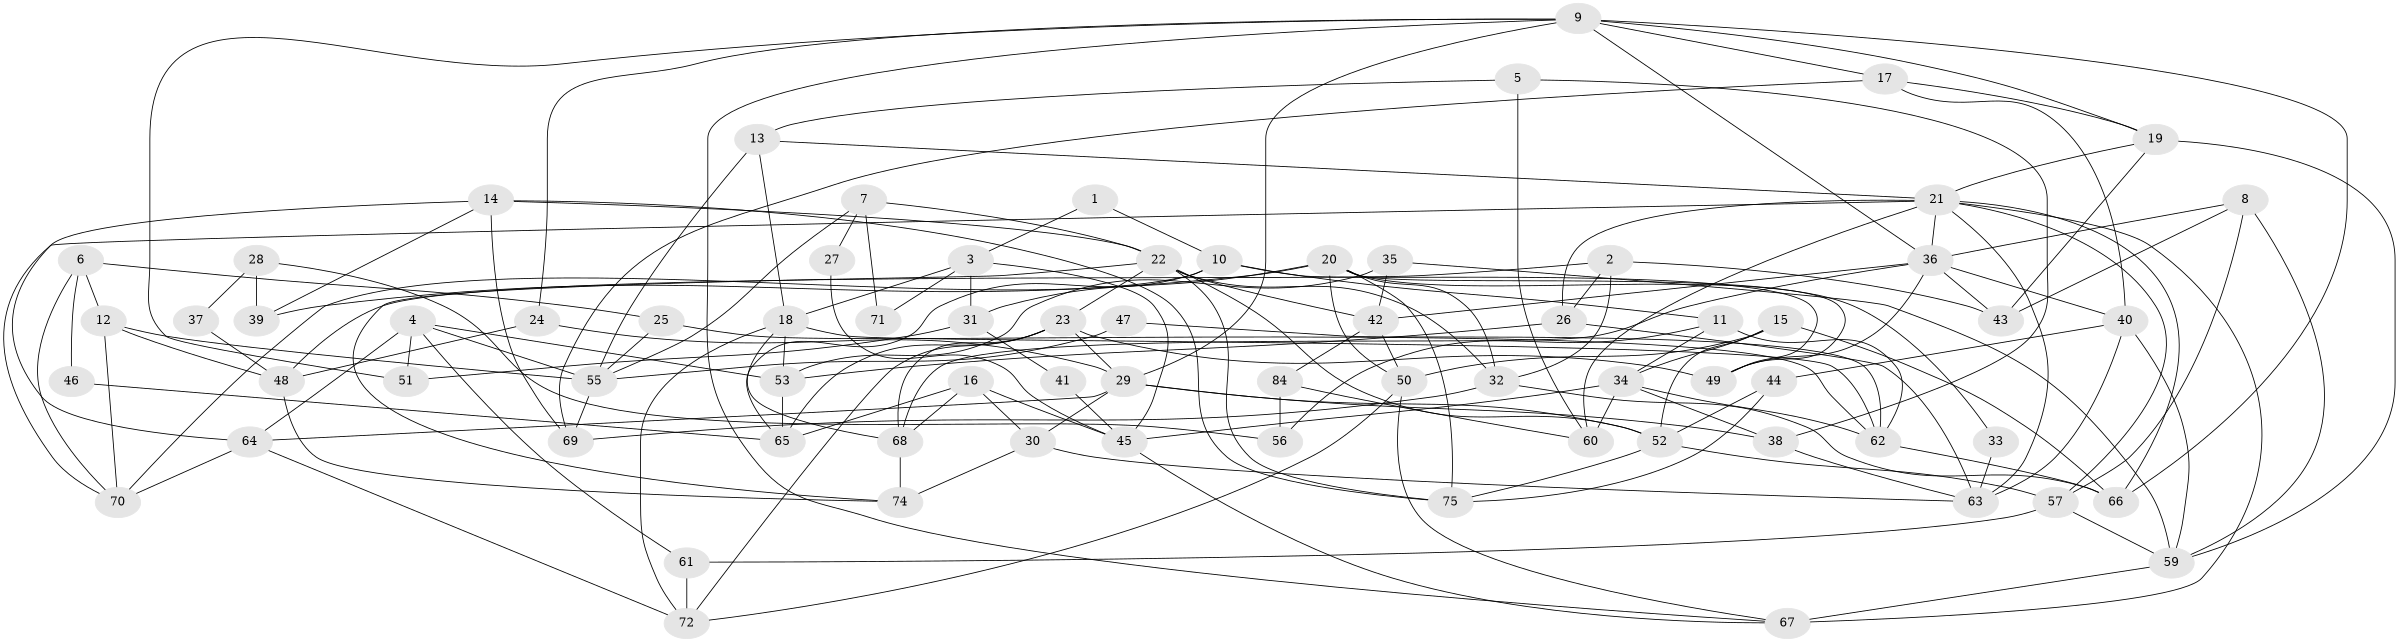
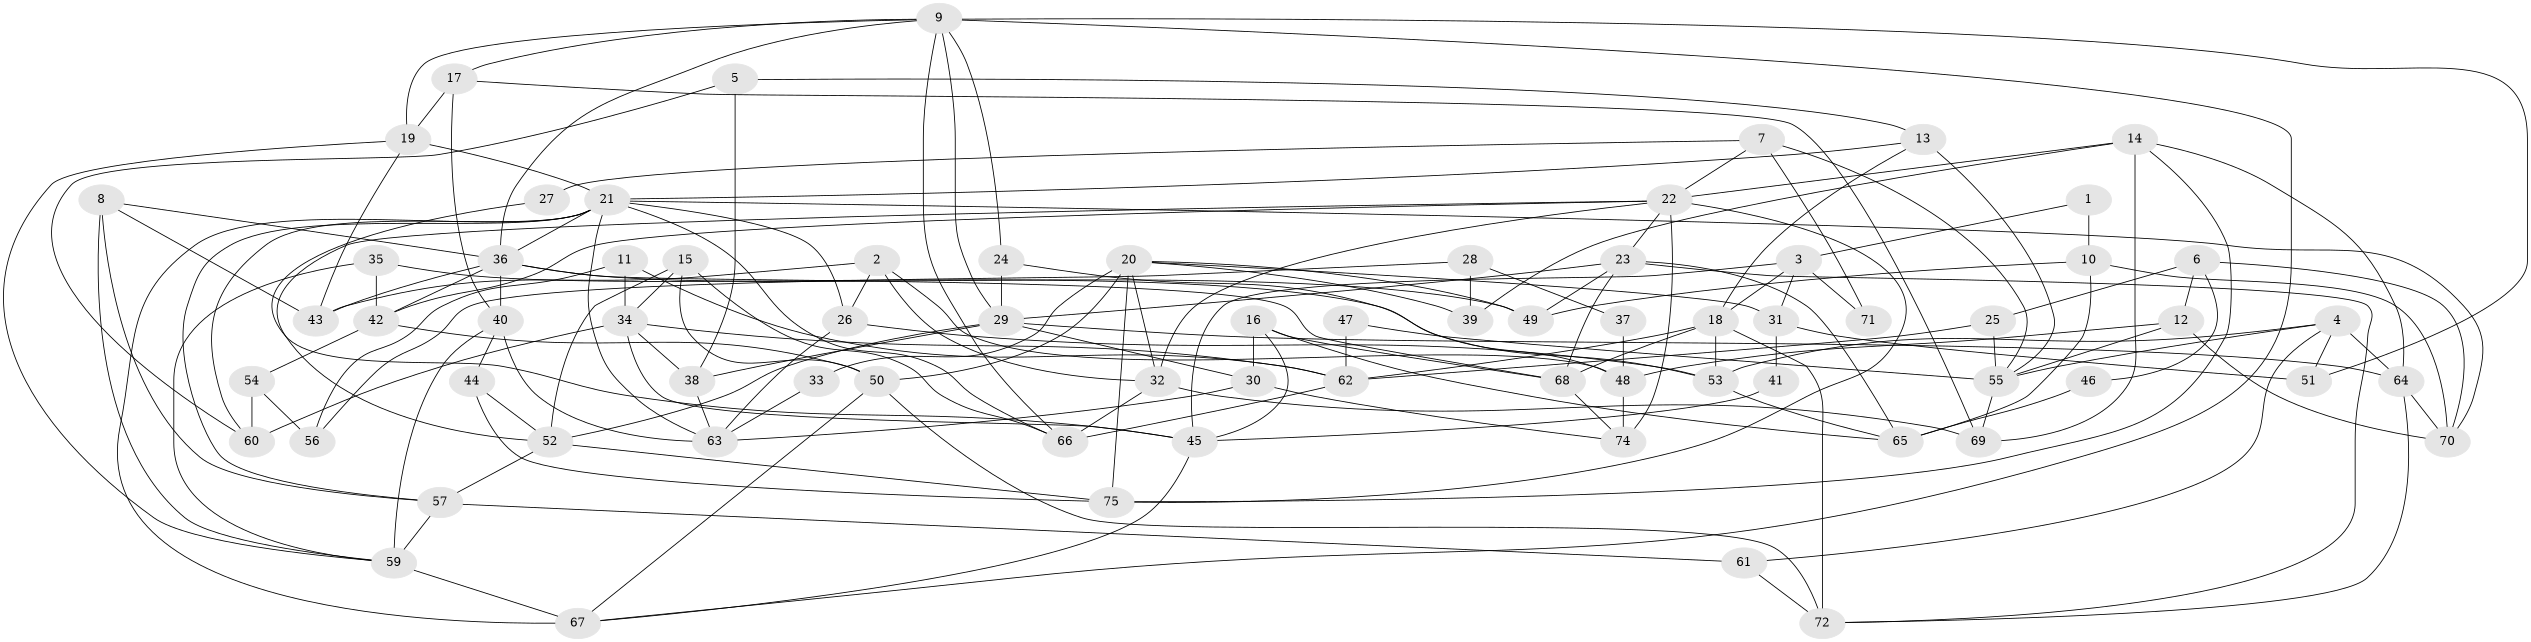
edge "10" -- "11": removed
node "84": label "84" -> "54"
